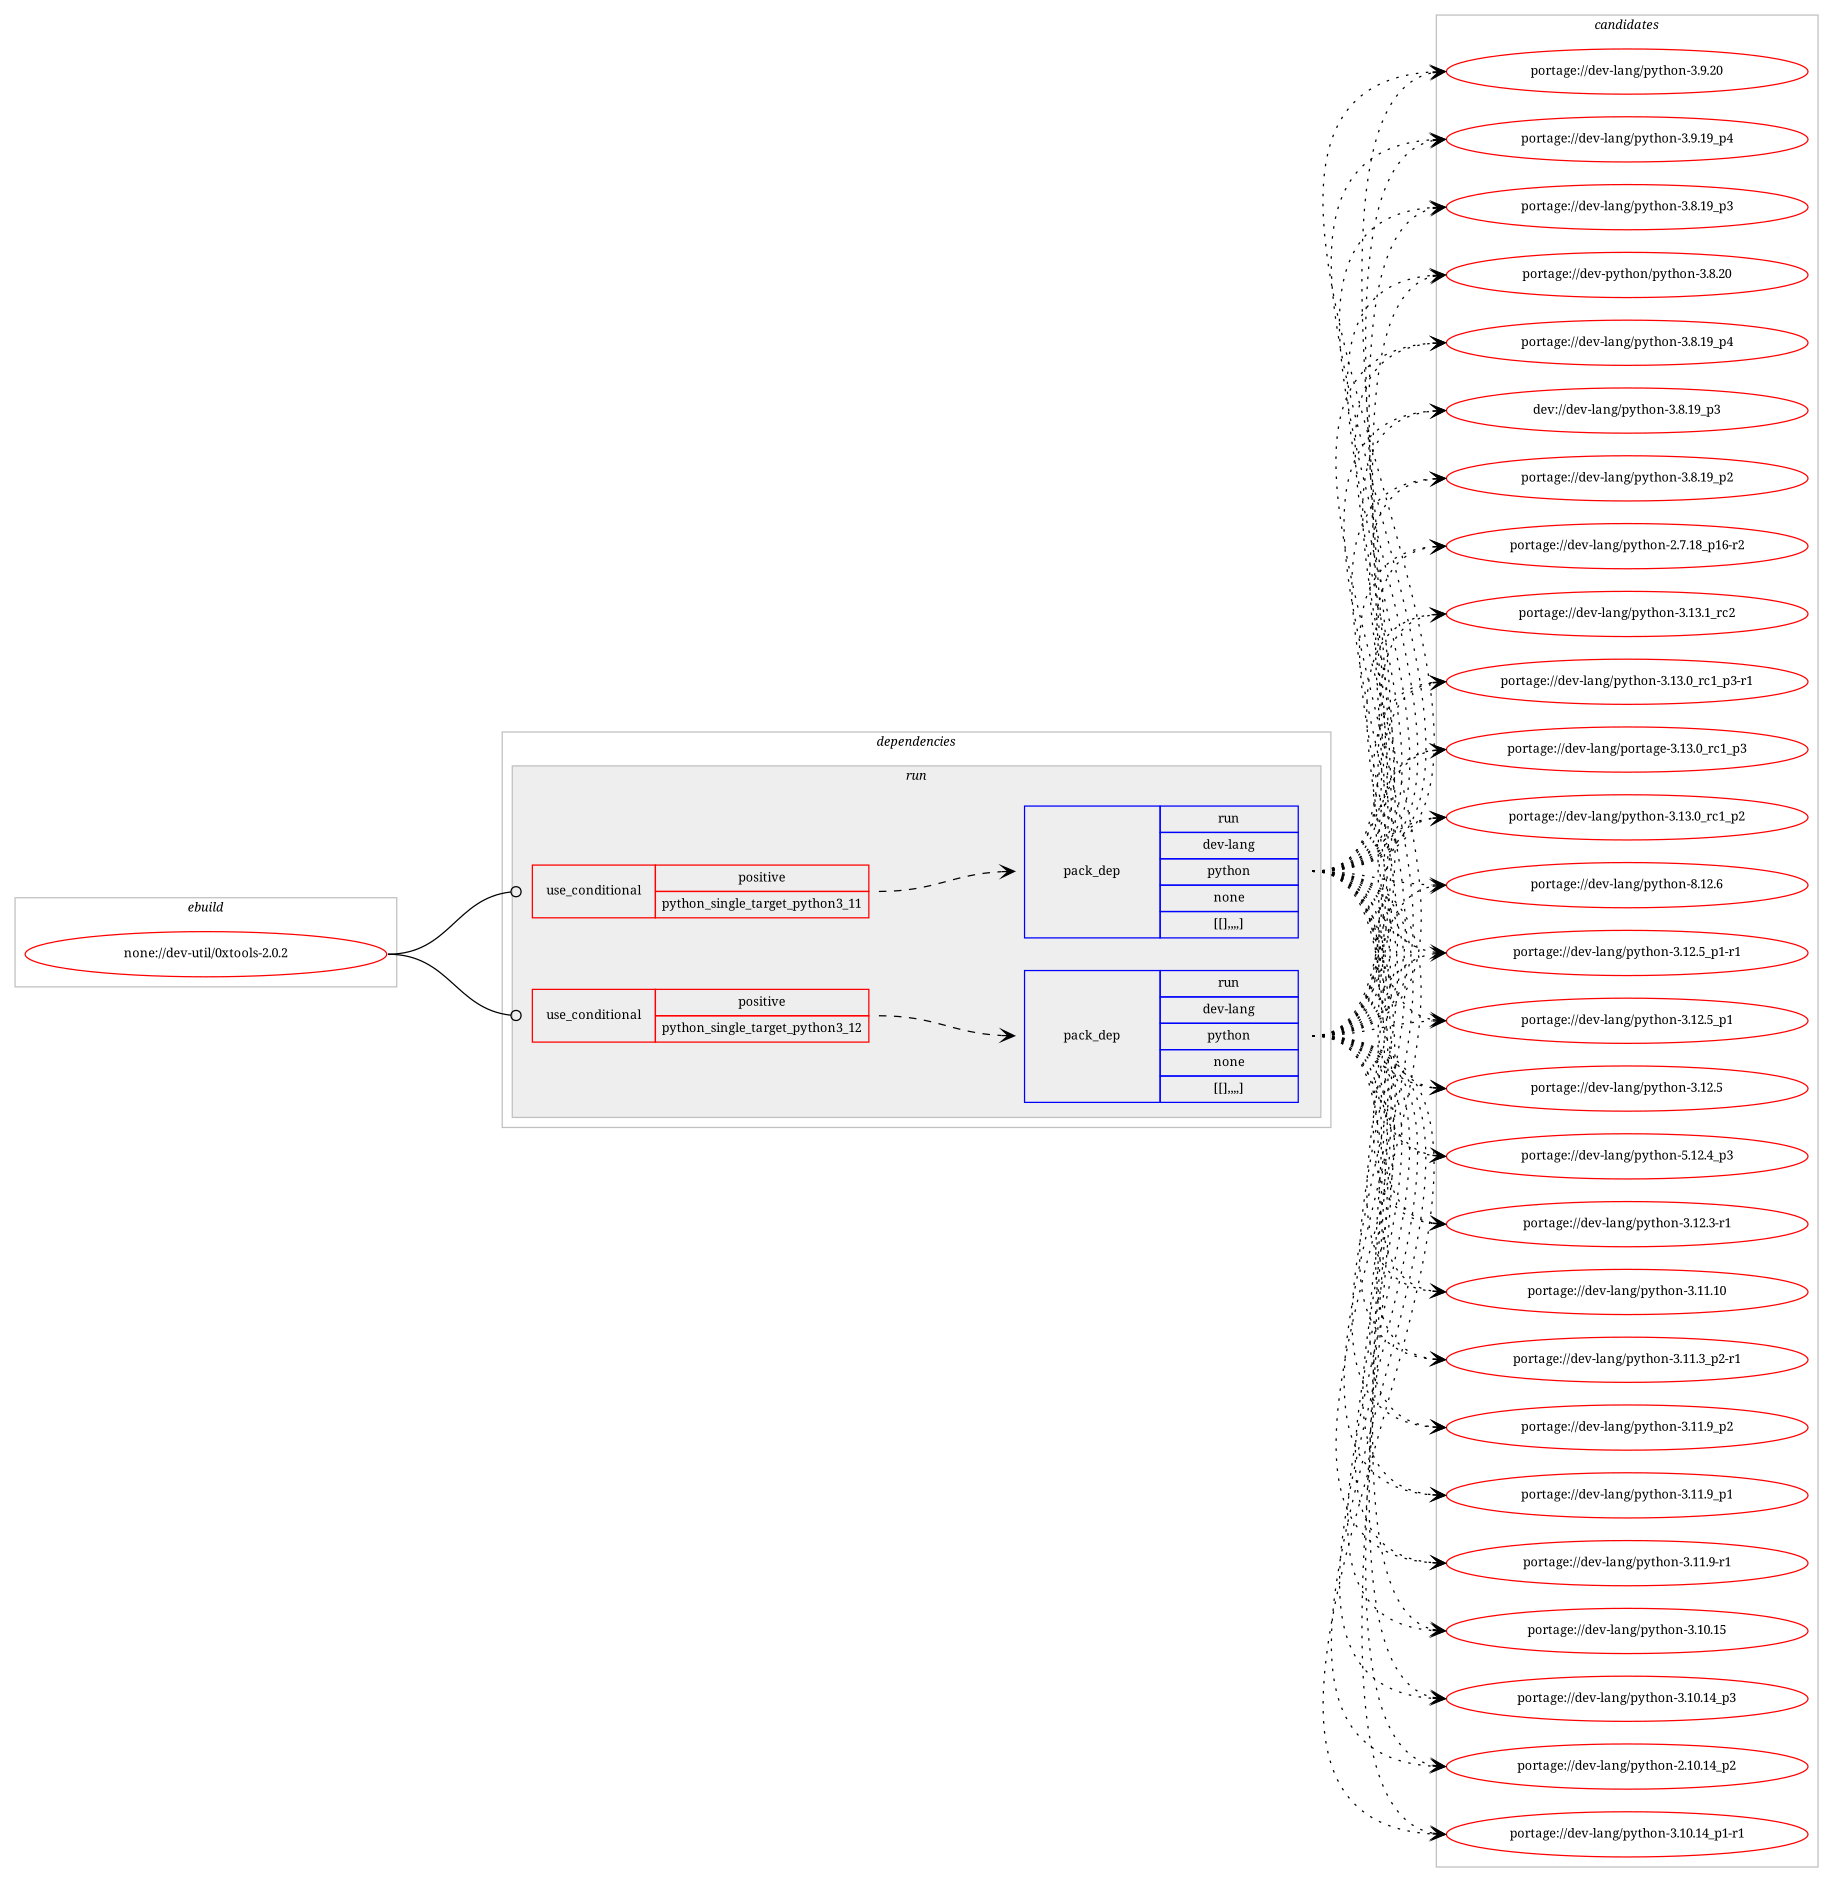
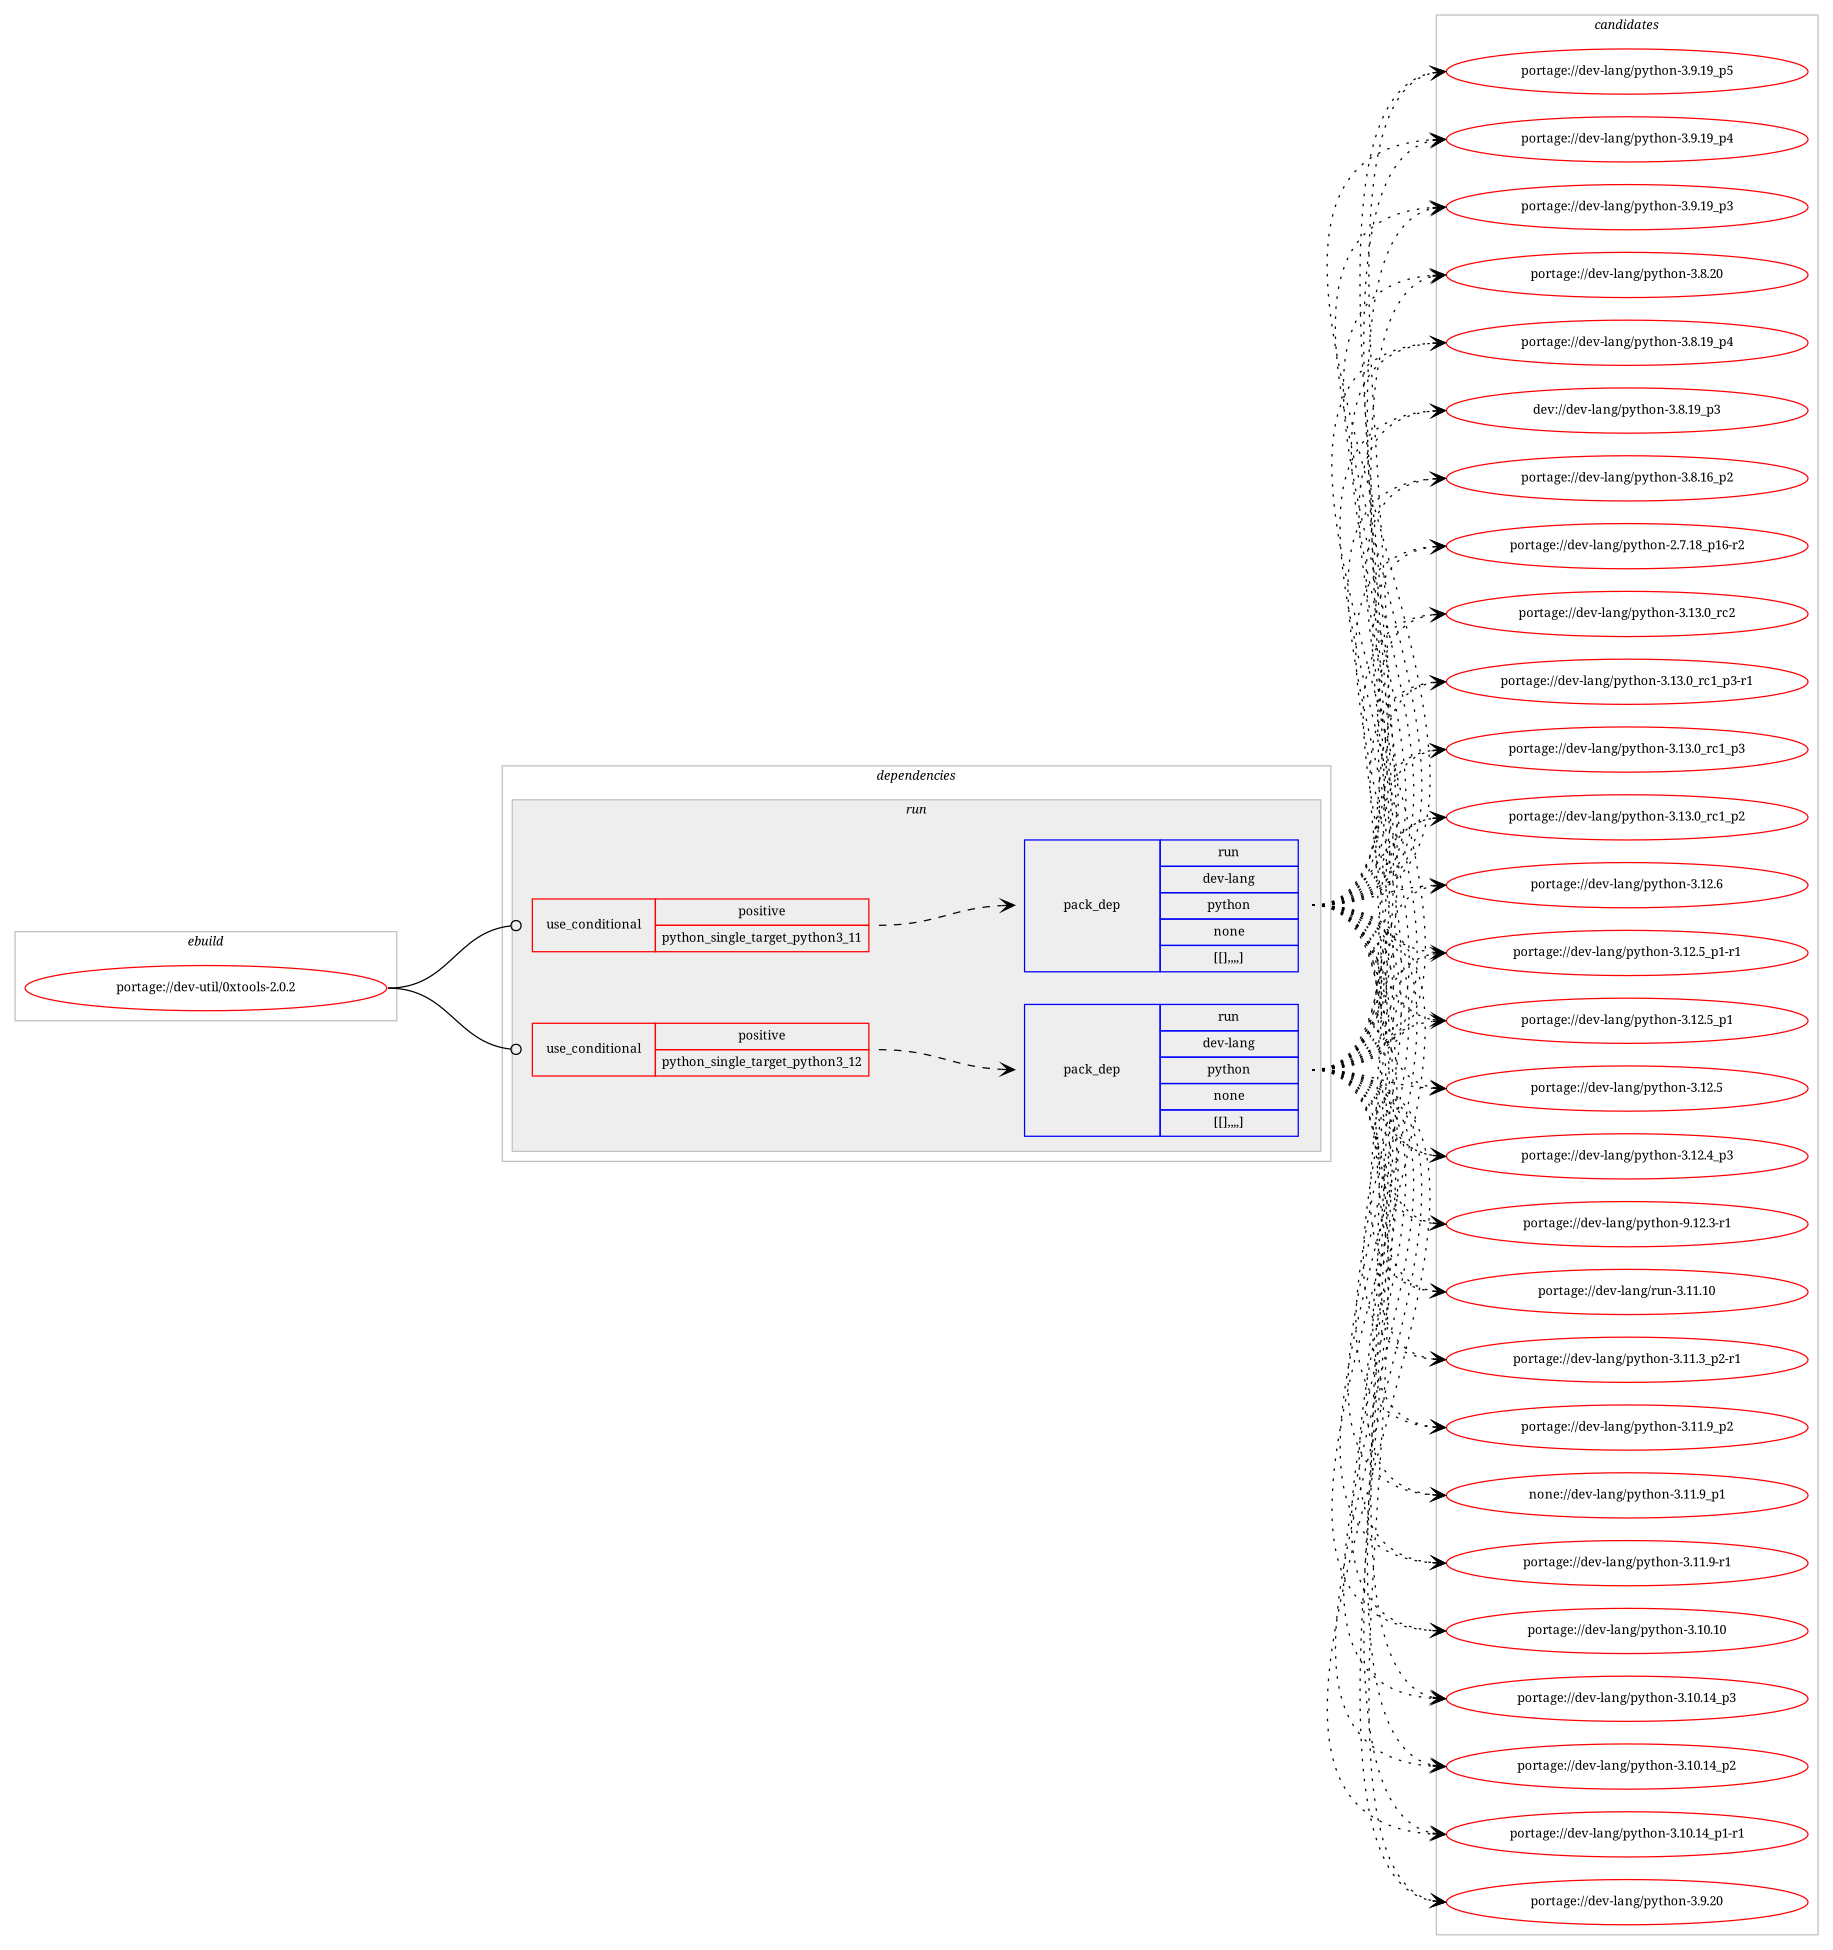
node "portage://dev-lang/python-3.9.19_p5": added
node "portage://dev-lang/python-3.8.19_p3": label "portage://dev-lang/python-3.8.19_p3" -> "portage://dev-lang/python-3.9.19_p3"
node "portage://dev-python/python-3.8.20": label "portage://dev-python/python-3.8.20" -> "portage://dev-lang/python-3.8.20"
node "portage://dev-lang/python-3.8.19_p2": label "portage://dev-lang/python-3.8.19_p2" -> "portage://dev-lang/python-3.8.16_p2"
node "portage://dev-lang/python-3.13.1_rc2": label "portage://dev-lang/python-3.13.1_rc2" -> "portage://dev-lang/python-3.13.0_rc2"
node "portage://dev-lang/portage-3.13.0_rc1_p3": label "portage://dev-lang/portage-3.13.0_rc1_p3" -> "portage://dev-lang/python-3.13.0_rc1_p3"
node "portage://dev-lang/python-8.12.6": label "portage://dev-lang/python-8.12.6" -> "portage://dev-lang/python-3.12.6"
node "none://dev-util/0xtools-2.0.2": label "none://dev-util/0xtools-2.0.2" -> "portage://dev-util/0xtools-2.0.2"
node "portage://dev-lang/python-5.12.4_p3": label "portage://dev-lang/python-5.12.4_p3" -> "portage://dev-lang/python-3.12.4_p3"
node "portage://dev-lang/python-3.12.3-r1": label "portage://dev-lang/python-3.12.3-r1" -> "portage://dev-lang/python-9.12.3-r1"
node "portage://dev-lang/python-3.11.10": label "portage://dev-lang/python-3.11.10" -> "portage://dev-lang/run-3.11.10"
node "portage://dev-lang/python-3.11.9_p1": label "portage://dev-lang/python-3.11.9_p1" -> "none://dev-lang/python-3.11.9_p1"
node "portage://dev-lang/python-3.10.15": label "portage://dev-lang/python-3.10.15" -> "portage://dev-lang/python-3.10.10"
node "portage://dev-lang/python-2.10.14_p2": label "portage://dev-lang/python-2.10.14_p2" -> "portage://dev-lang/python-3.10.14_p2"
